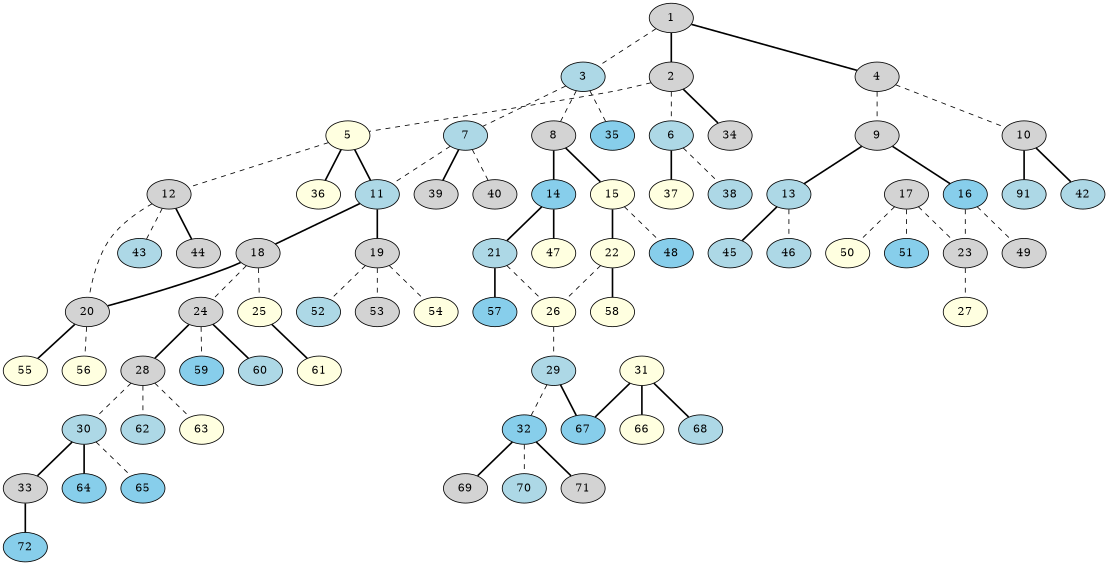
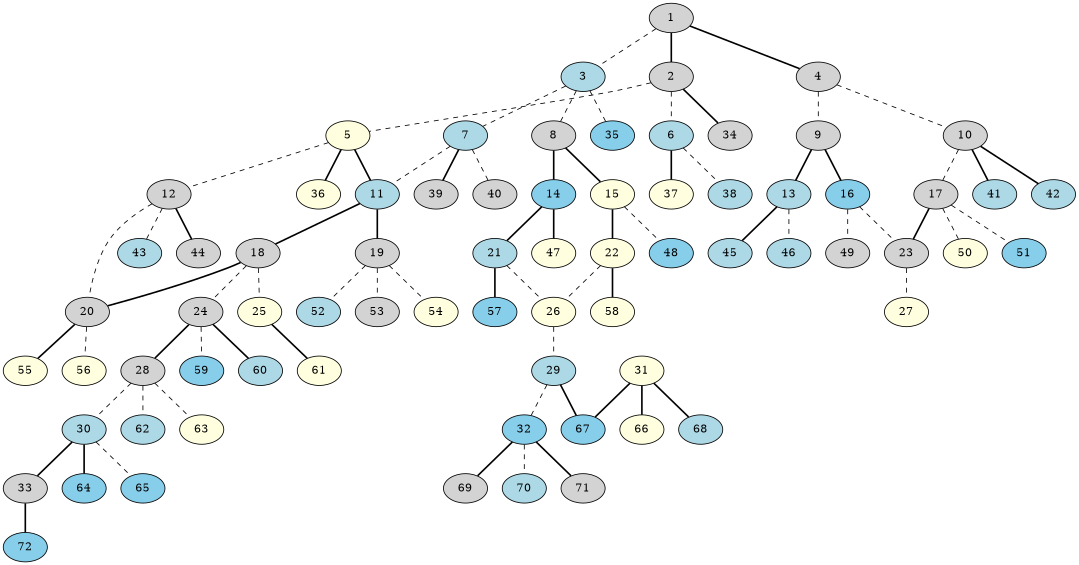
edge "10" -- "17": added
node "91": label "91" -> "41"
edge "17" -- "23": style dashed -> bold
